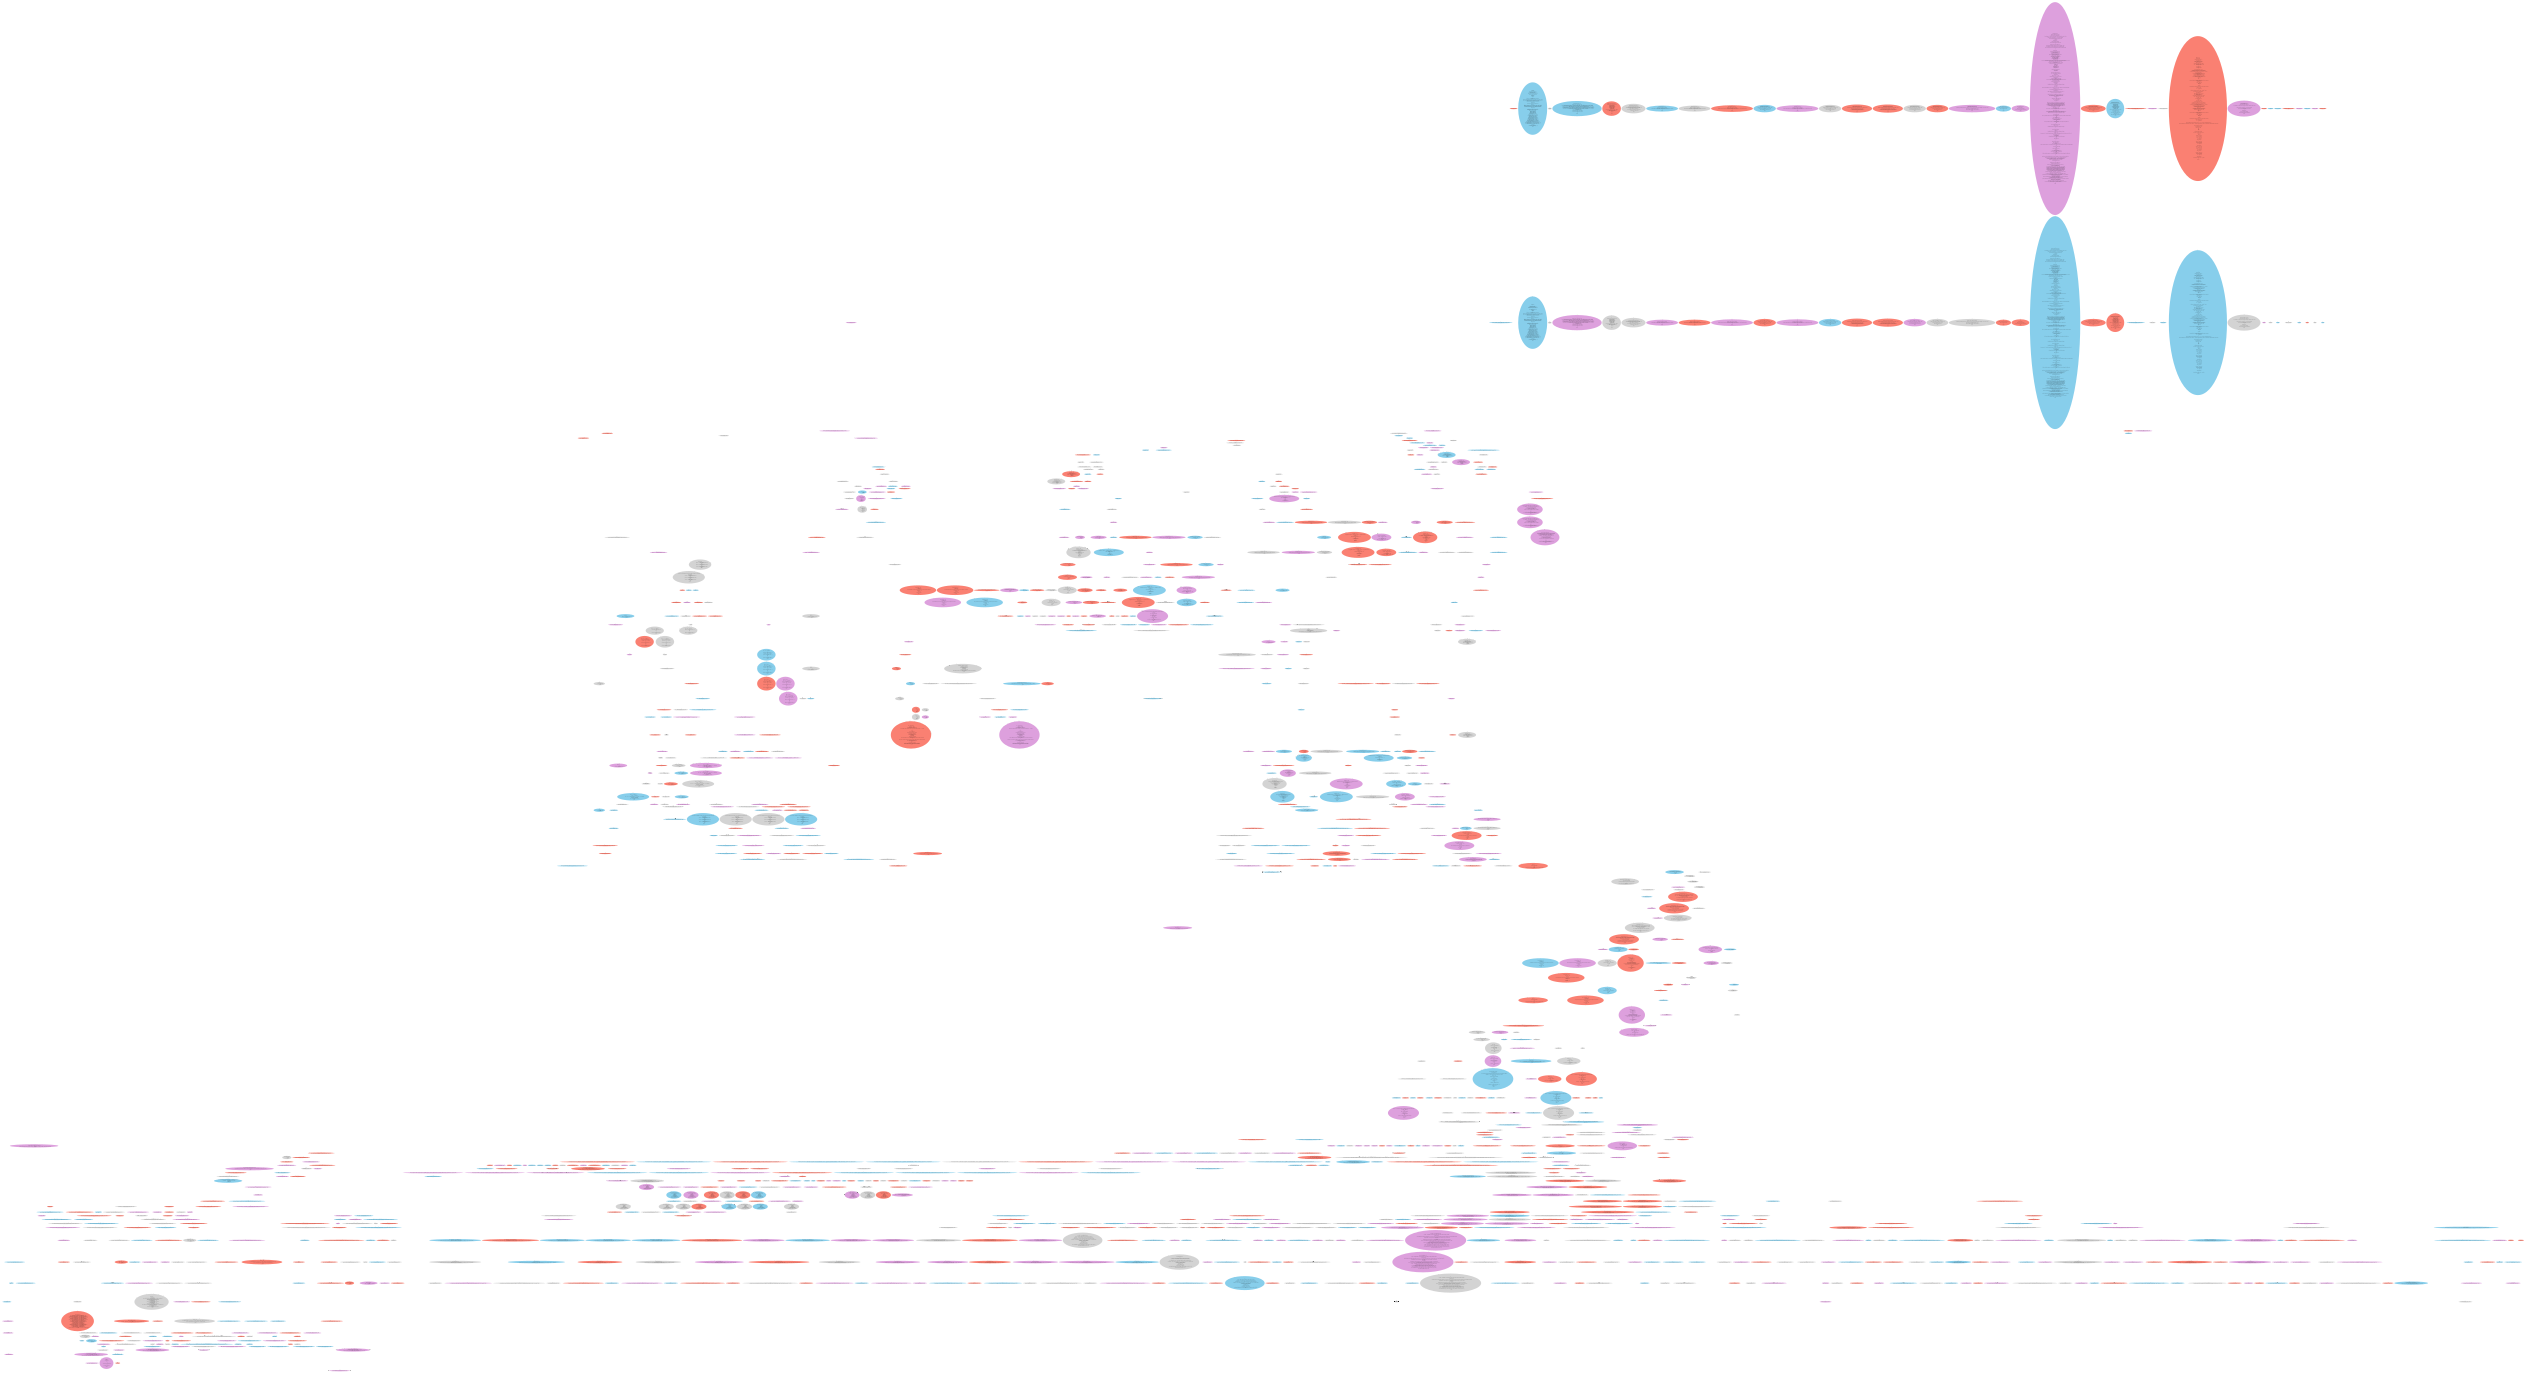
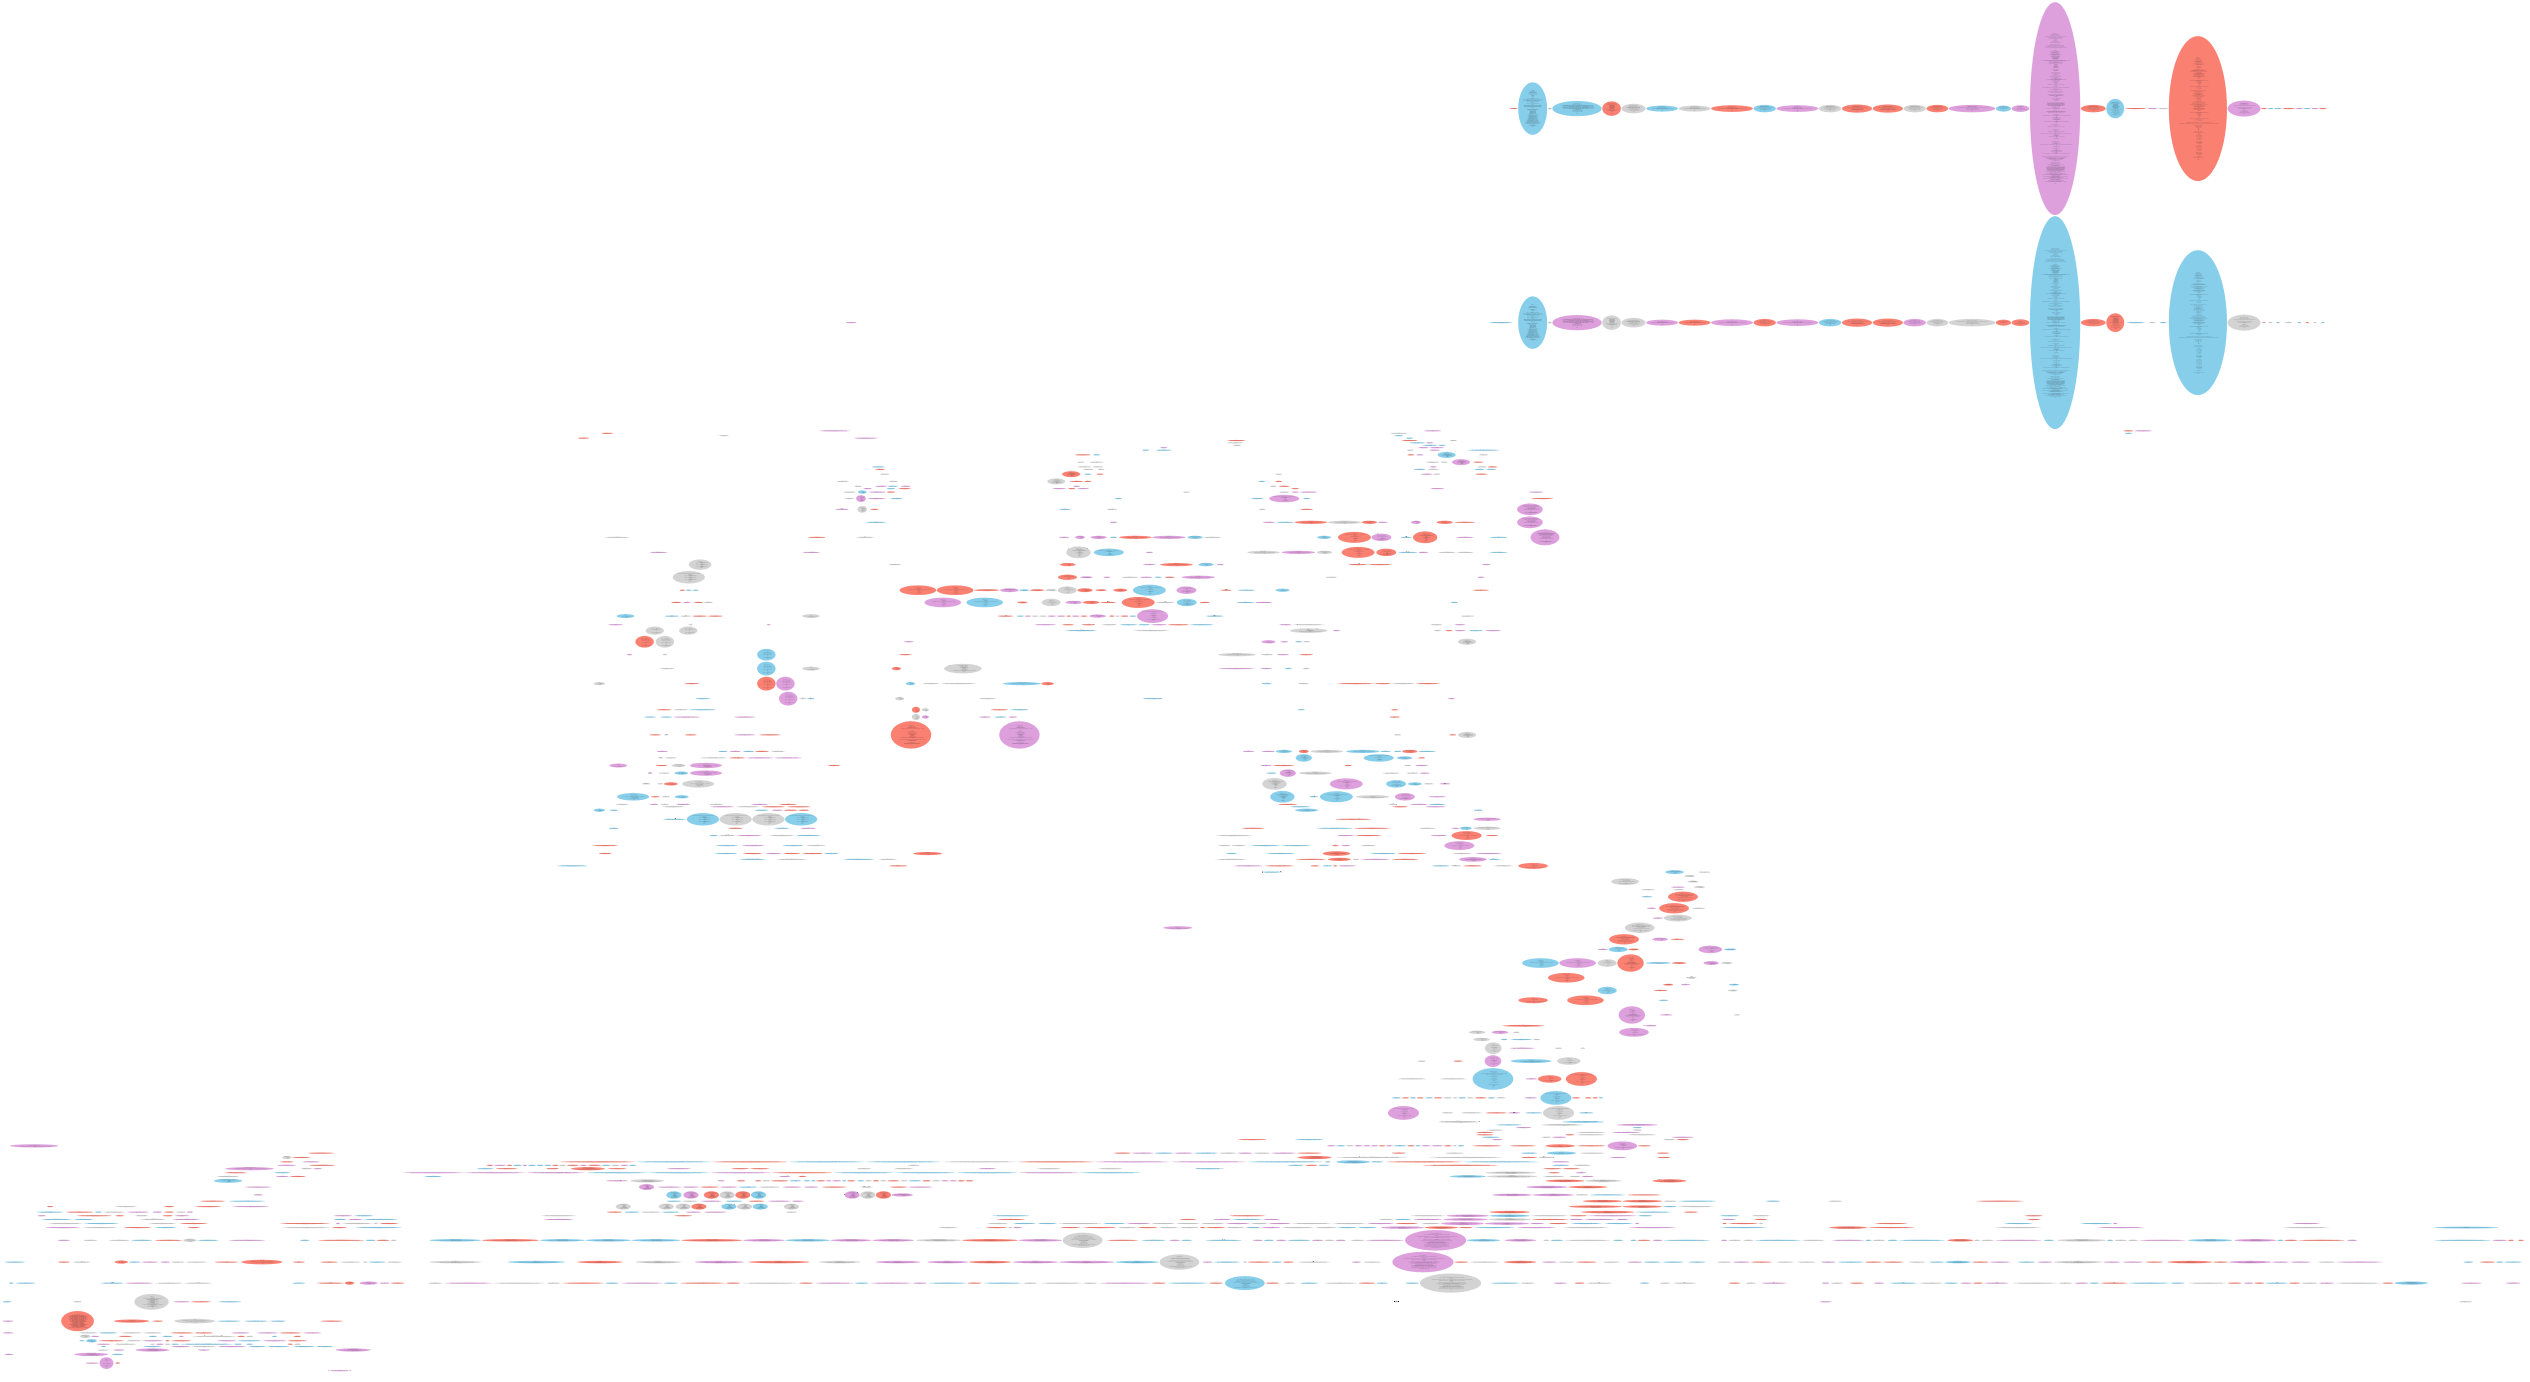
node "_isSuppressed 763386": fillcolor salmon -> plum
node "optimizationLevel: optimizationLevel 763154": added
